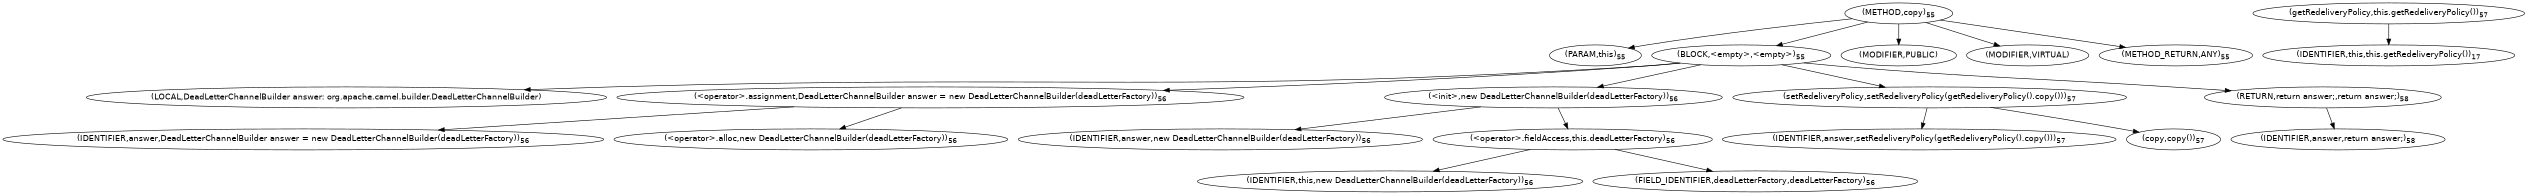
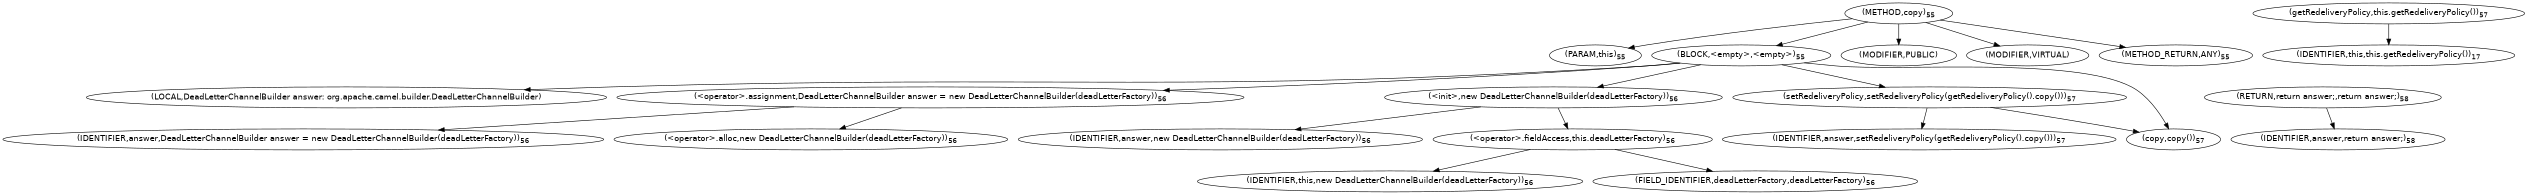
edge "(BLOCK,<empty>,<empty>)" -> "(RETURN,return answer;,return answer;)": now "(BLOCK,<empty>,<empty>)" -> "(copy,copy())"
